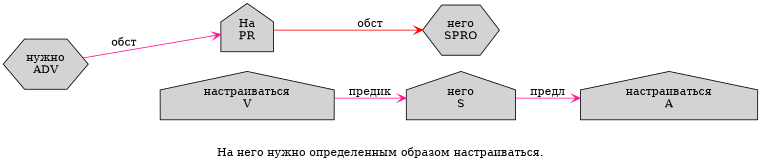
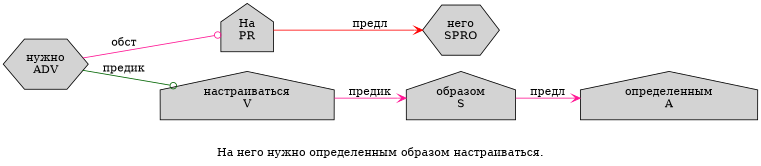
edge "На PR" -> "него SPRO": label "обст" -> "предл"
edge "нужно ADV" -> "На PR": arrowhead vee -> odot
edge "нужно ADV" -> "настраиваться V": added, label "предик"
node "него S": label "него S" -> "образом S"
node "настраиваться A": label "настраиваться A" -> "определенным A"
